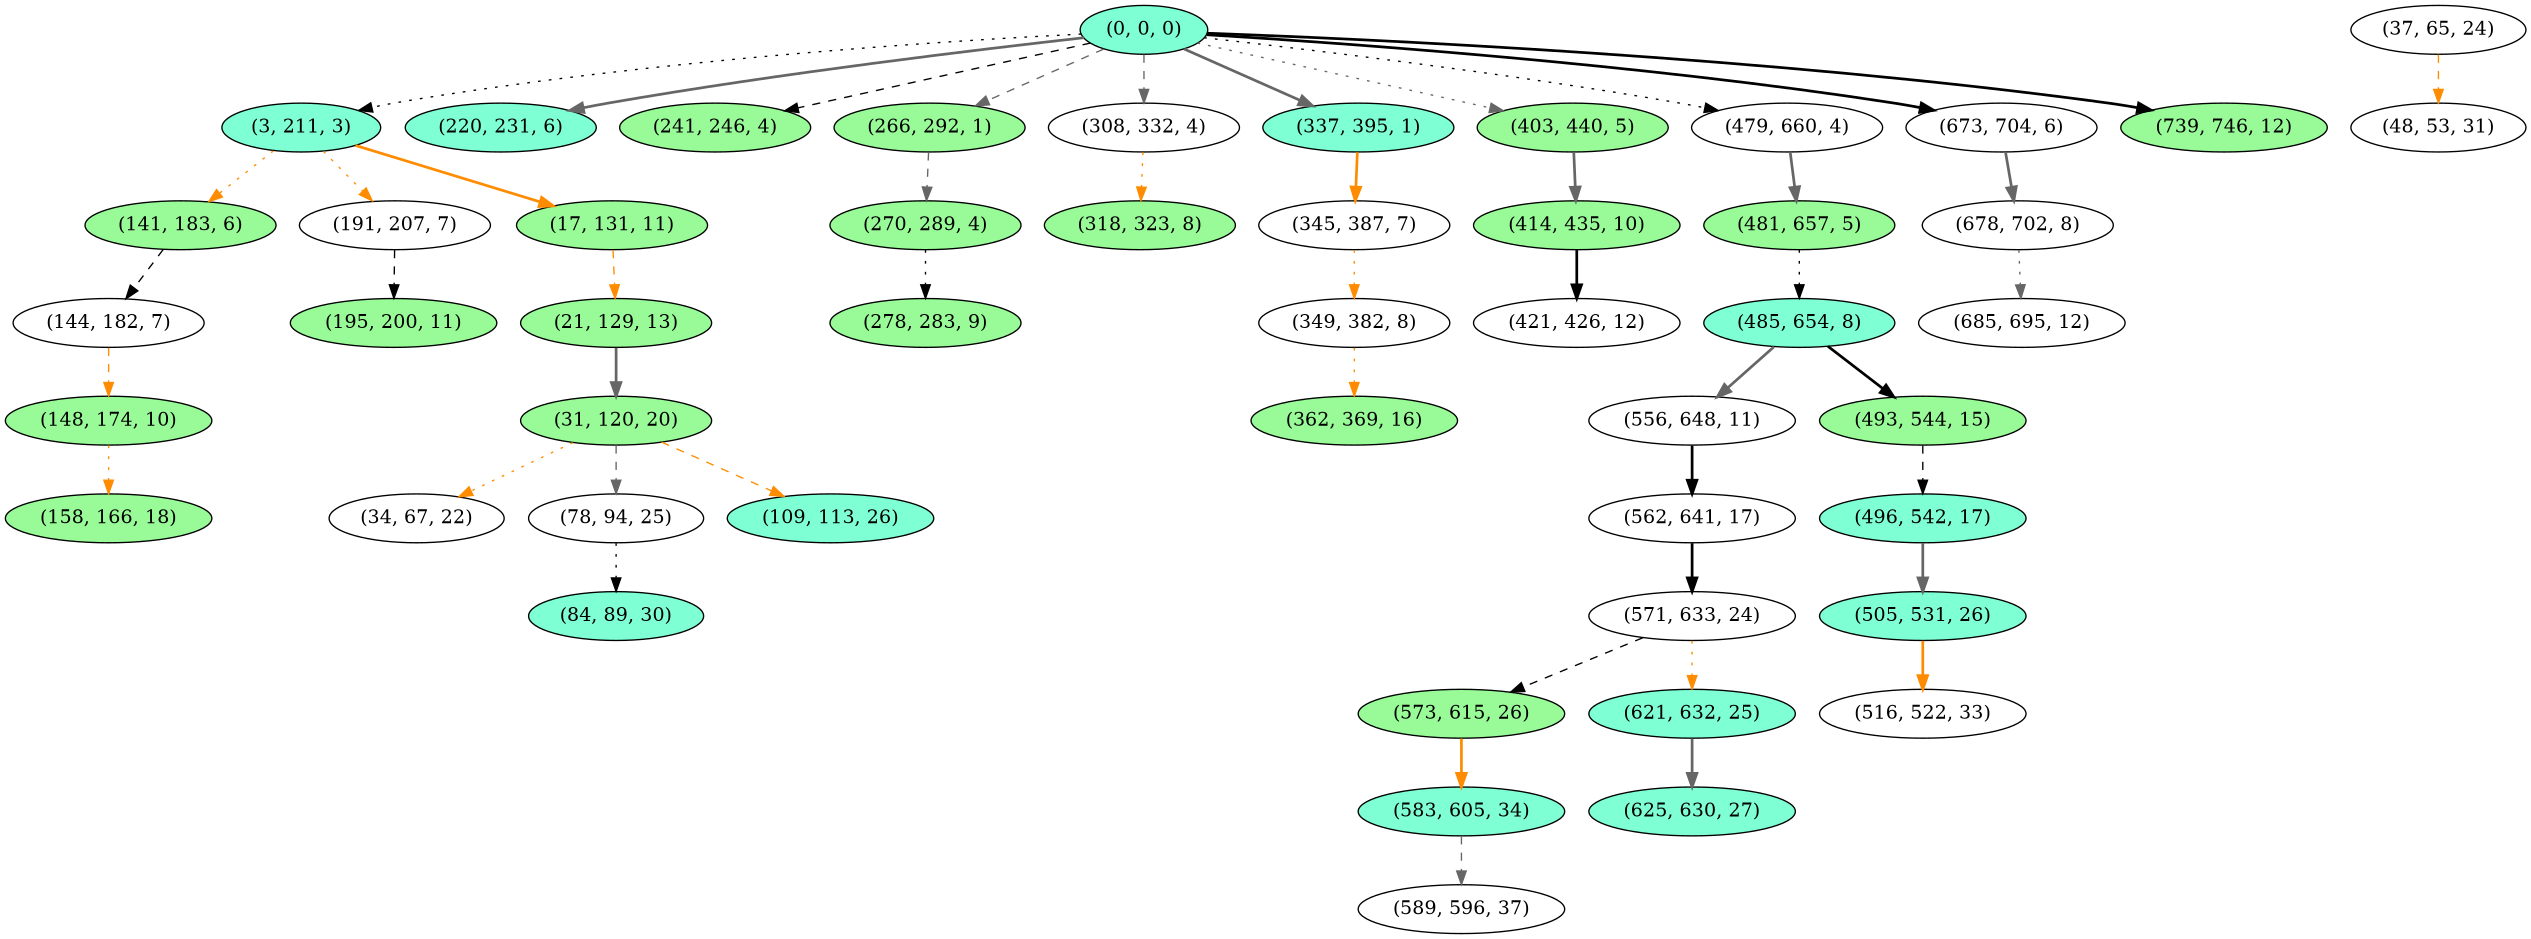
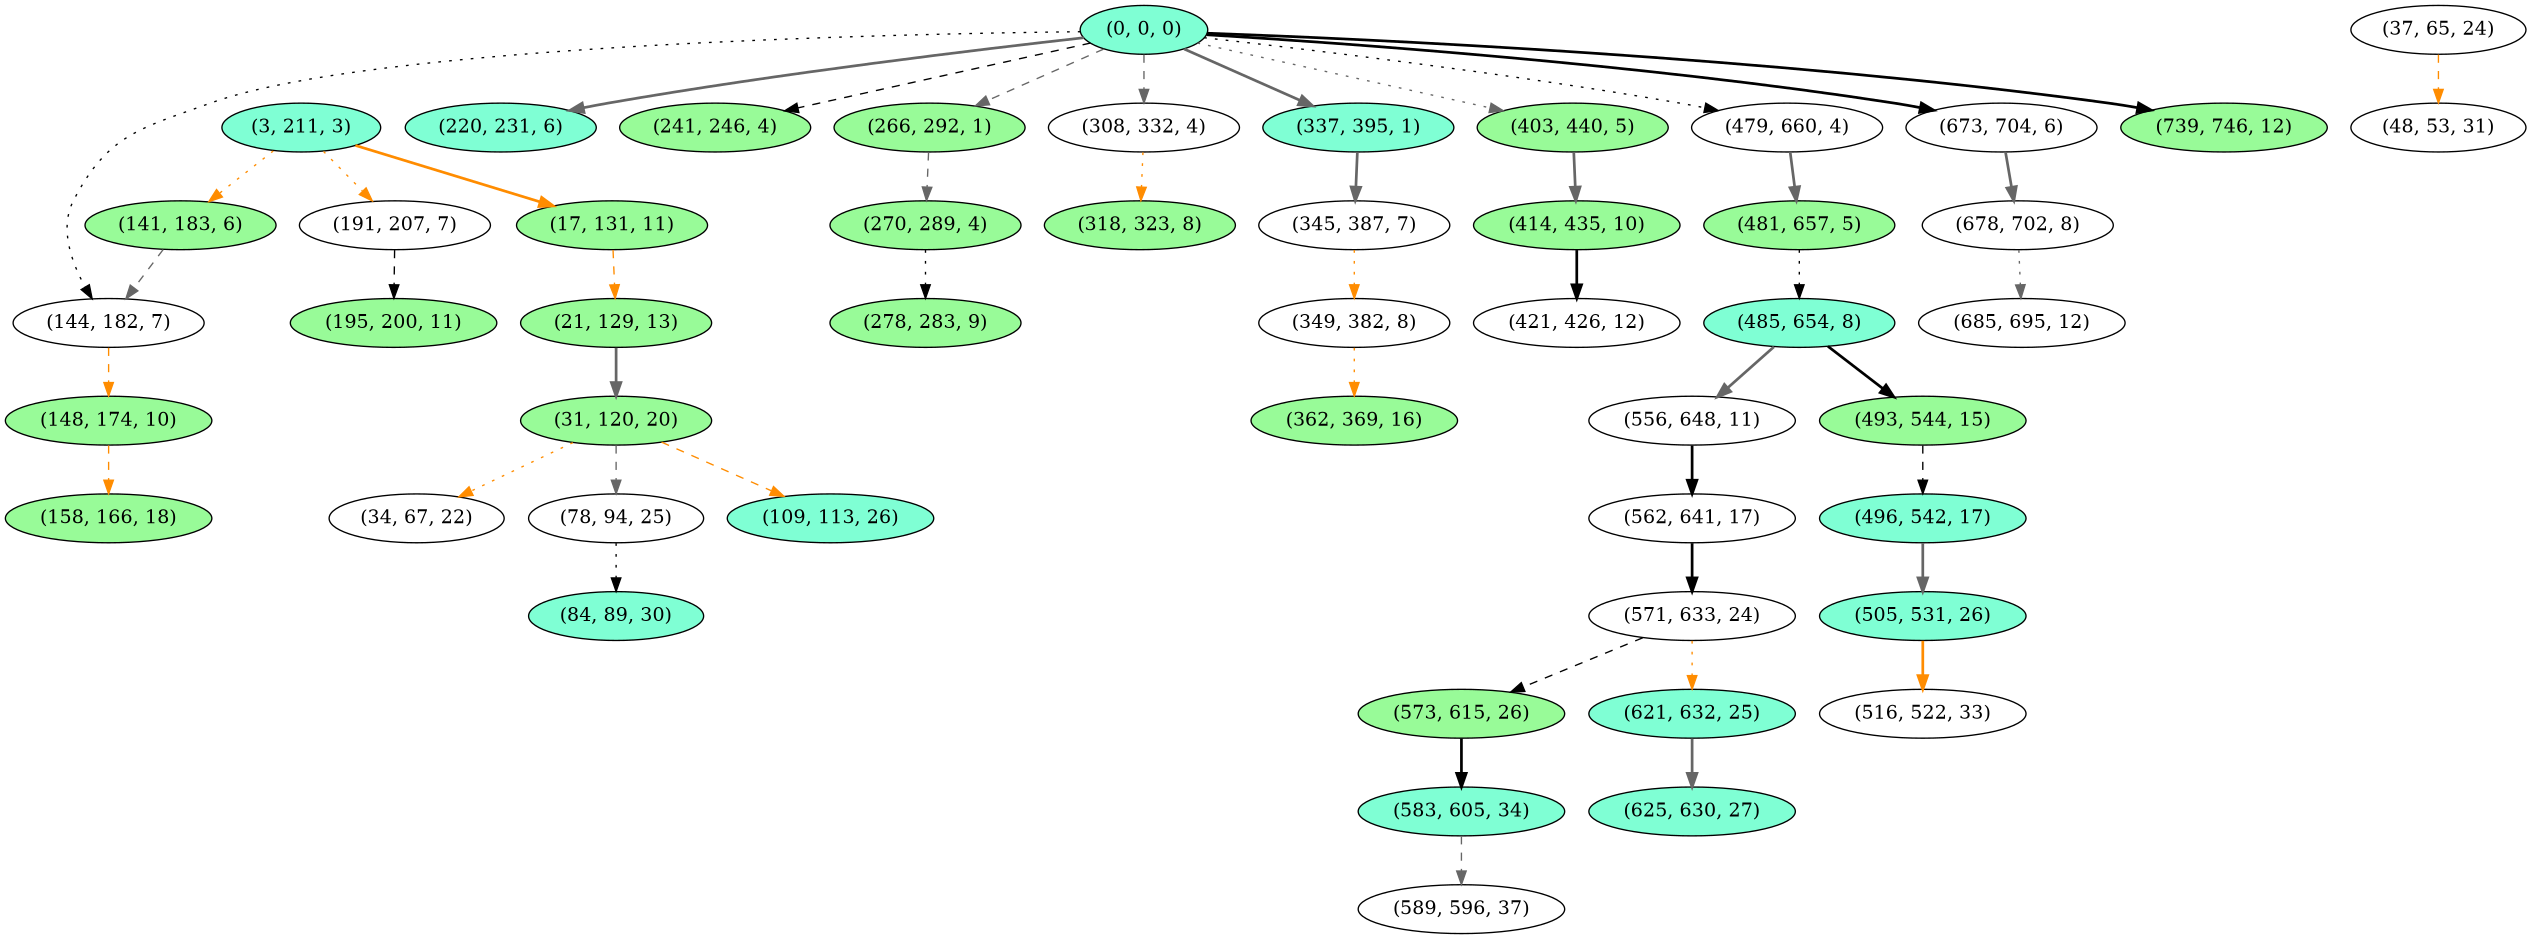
edge "(0, 0, 0)" -> "(3, 211, 3)": now "(0, 0, 0)" -> "(144, 182, 7)"
edge "(337, 395, 1)" -> "(345, 387, 7)": color darkorange -> gray40
edge "(141, 183, 6)" -> "(144, 182, 7)": color black -> gray40
edge "(148, 174, 10)" -> "(158, 166, 18)": style dotted -> dashed
edge "(573, 615, 26)" -> "(583, 605, 34)": color darkorange -> black
